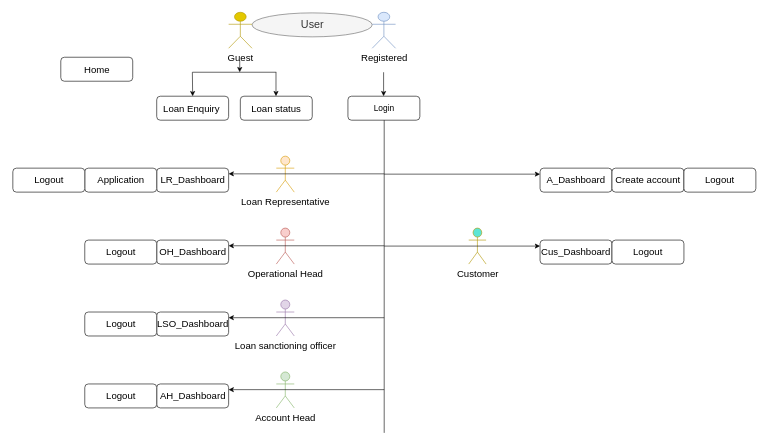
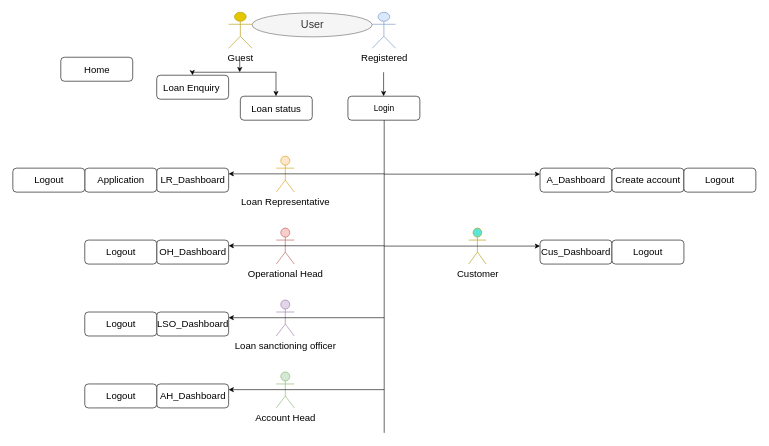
node "Loan Enquiry": moved (193, 108) -> (193, 87)
